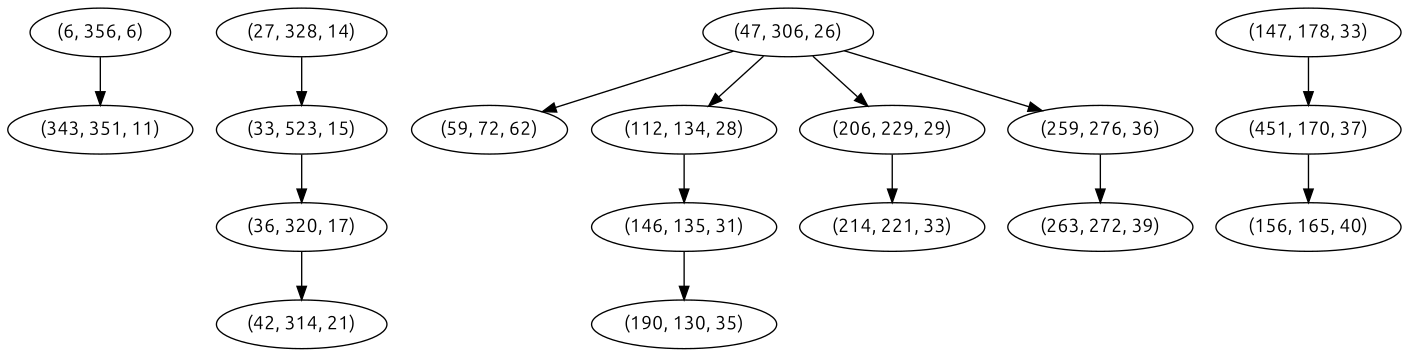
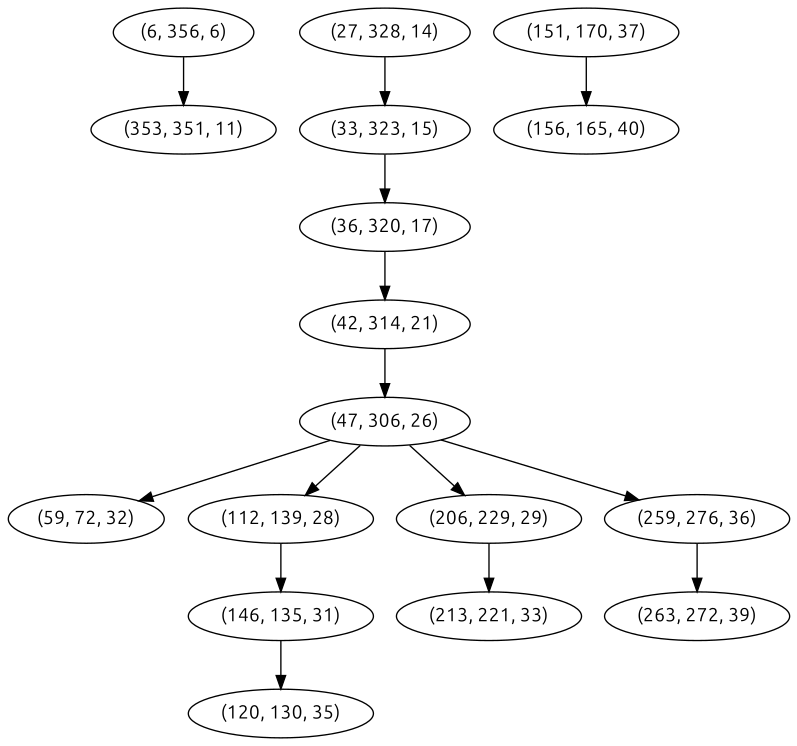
node "(147, 178, 33)": removed
node "(343, 351, 11)": label "(343, 351, 11)" -> "(353, 351, 11)"
node "(33, 523, 15)": label "(33, 523, 15)" -> "(33, 323, 15)"
node "(59, 72, 62)": label "(59, 72, 62)" -> "(59, 72, 32)"
node "(112, 134, 28)": label "(112, 134, 28)" -> "(112, 139, 28)"
node "(451, 170, 37)": label "(451, 170, 37)" -> "(151, 170, 37)"
node "(214, 221, 33)": label "(214, 221, 33)" -> "(213, 221, 33)"
node "(190, 130, 35)": label "(190, 130, 35)" -> "(120, 130, 35)"
edge "(42, 314, 21)" -> "(47, 306, 26)": added
